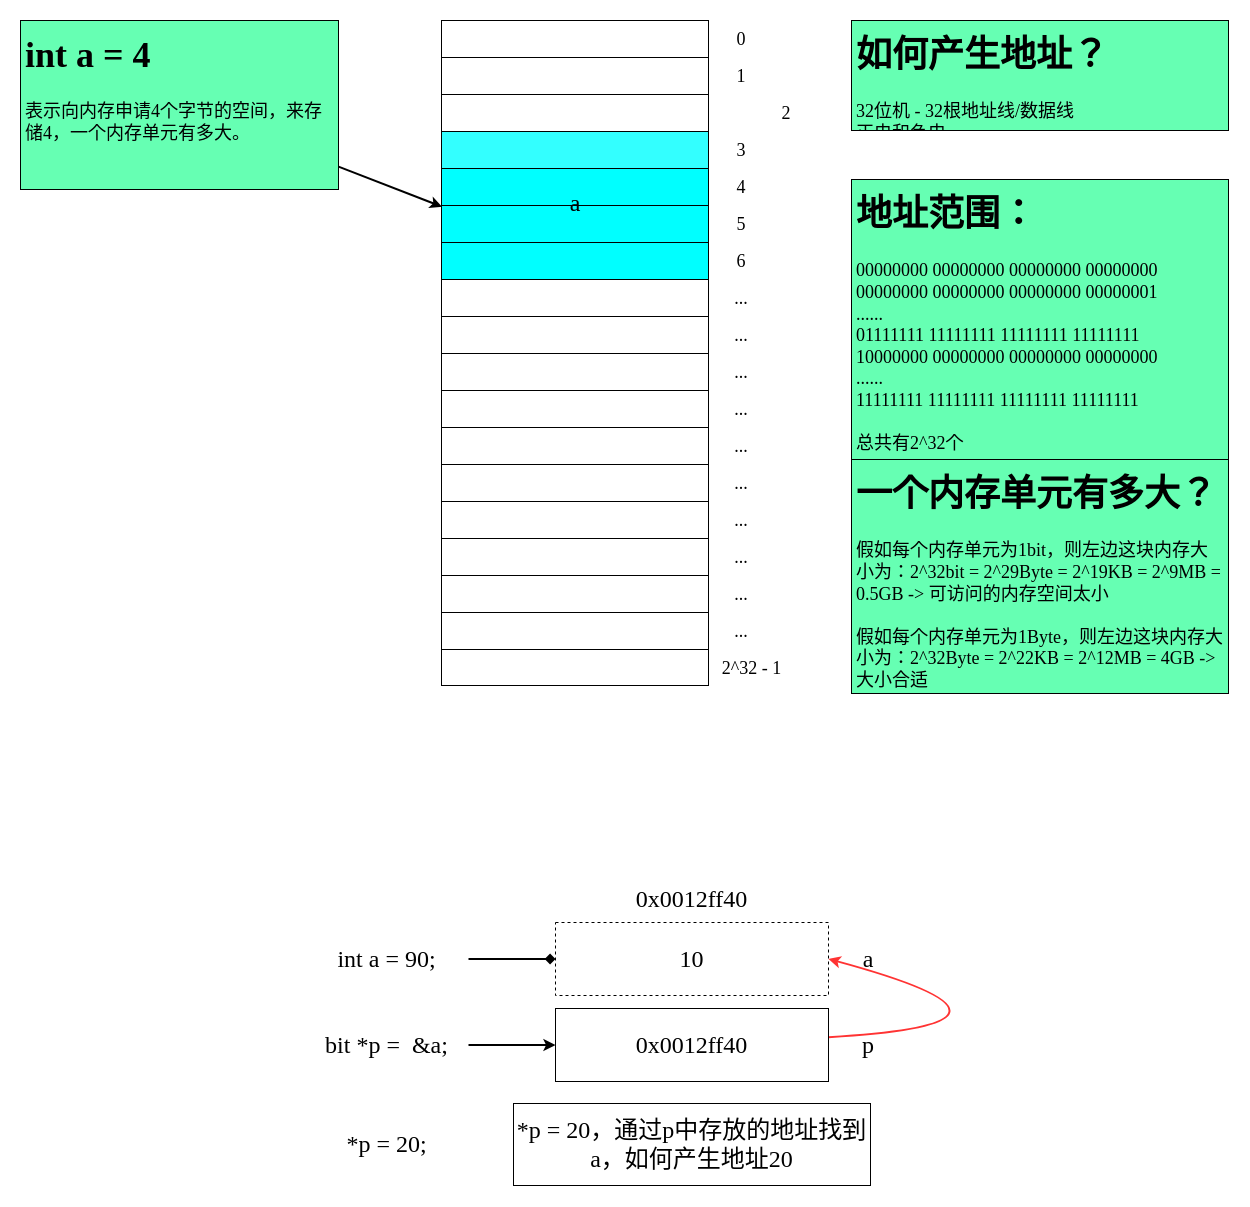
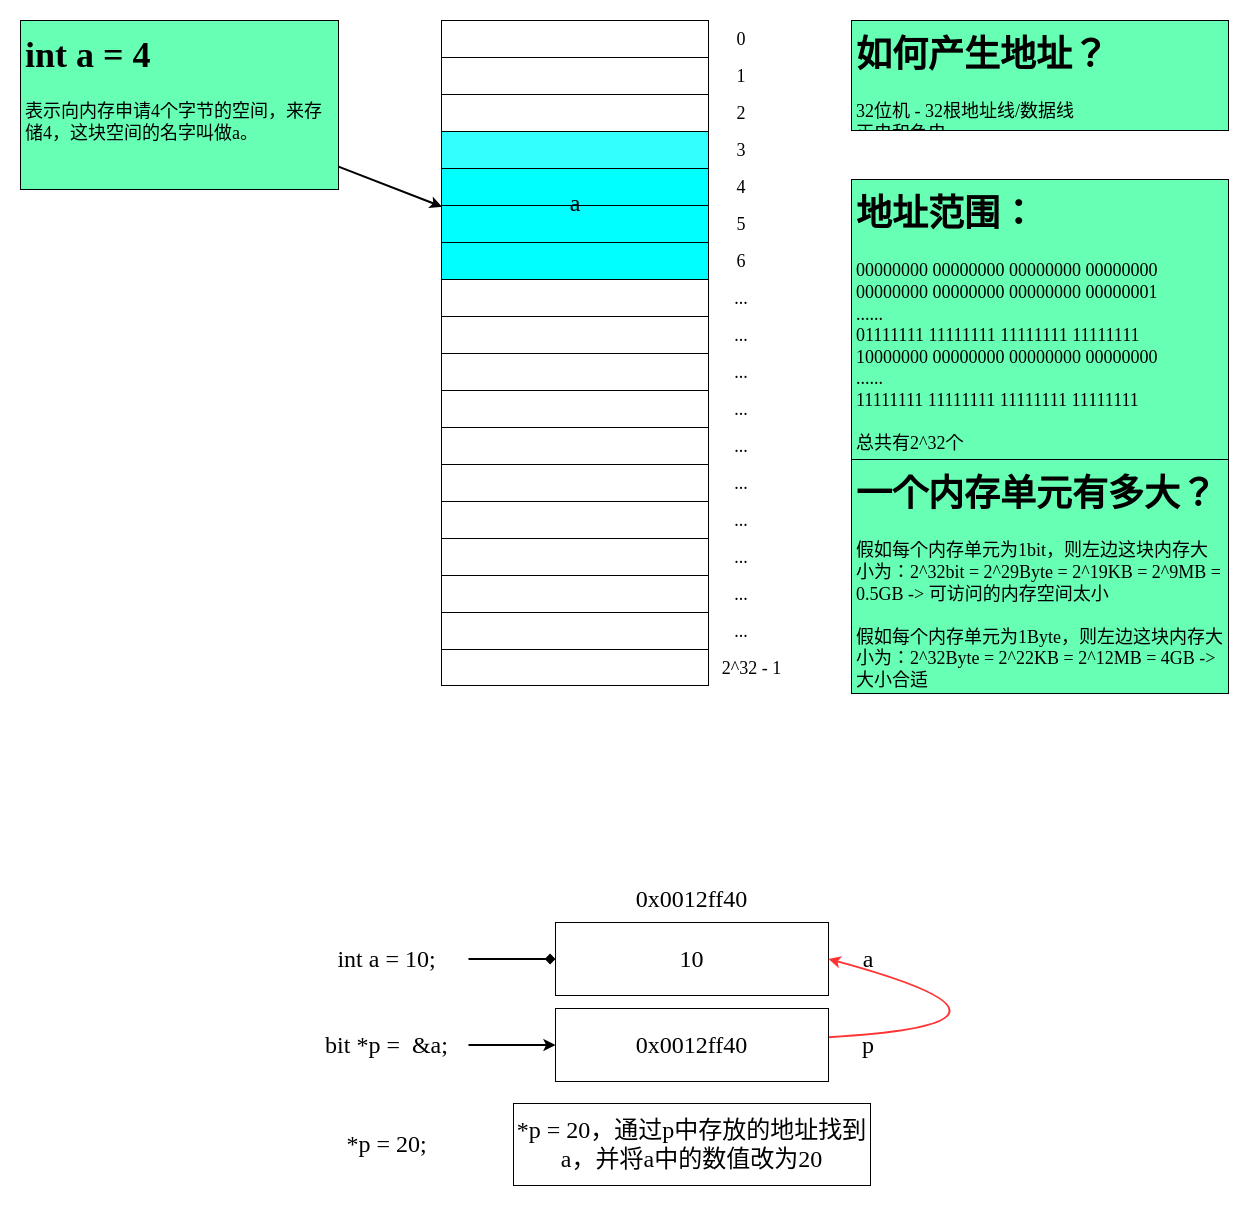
node "int a = 4 表示向内存申请4个字节的空间，来存储4，一个内存单元有多大。": label "int a = 4 表示向内存申请4个字节的空间，来存储4，一个内存单元有多大。" -> "int a = 4 表示向内存申请4个字节的空间，来存储4，这块空间的名字叫做a。"
node "2": moved (787, 113) -> (742, 113)
node "10": style dashed -> solid
node "int a = 90;": label "int a = 90;" -> "int a = 10;"
node "*p = 20，通过p中存放的地址找到a，如何产生地址20": label "*p = 20，通过p中存放的地址找到a，如何产生地址20" -> "*p = 20，通过p中存放的地址找到a，并将a中的数值改为20"
